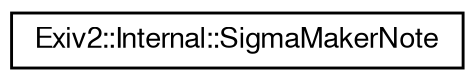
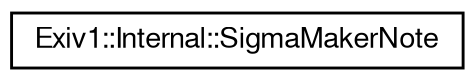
node "Exiv2::Internal::SigmaMakerNote": label "Exiv2::Internal::SigmaMakerNote" -> "Exiv1::Internal::SigmaMakerNote"
